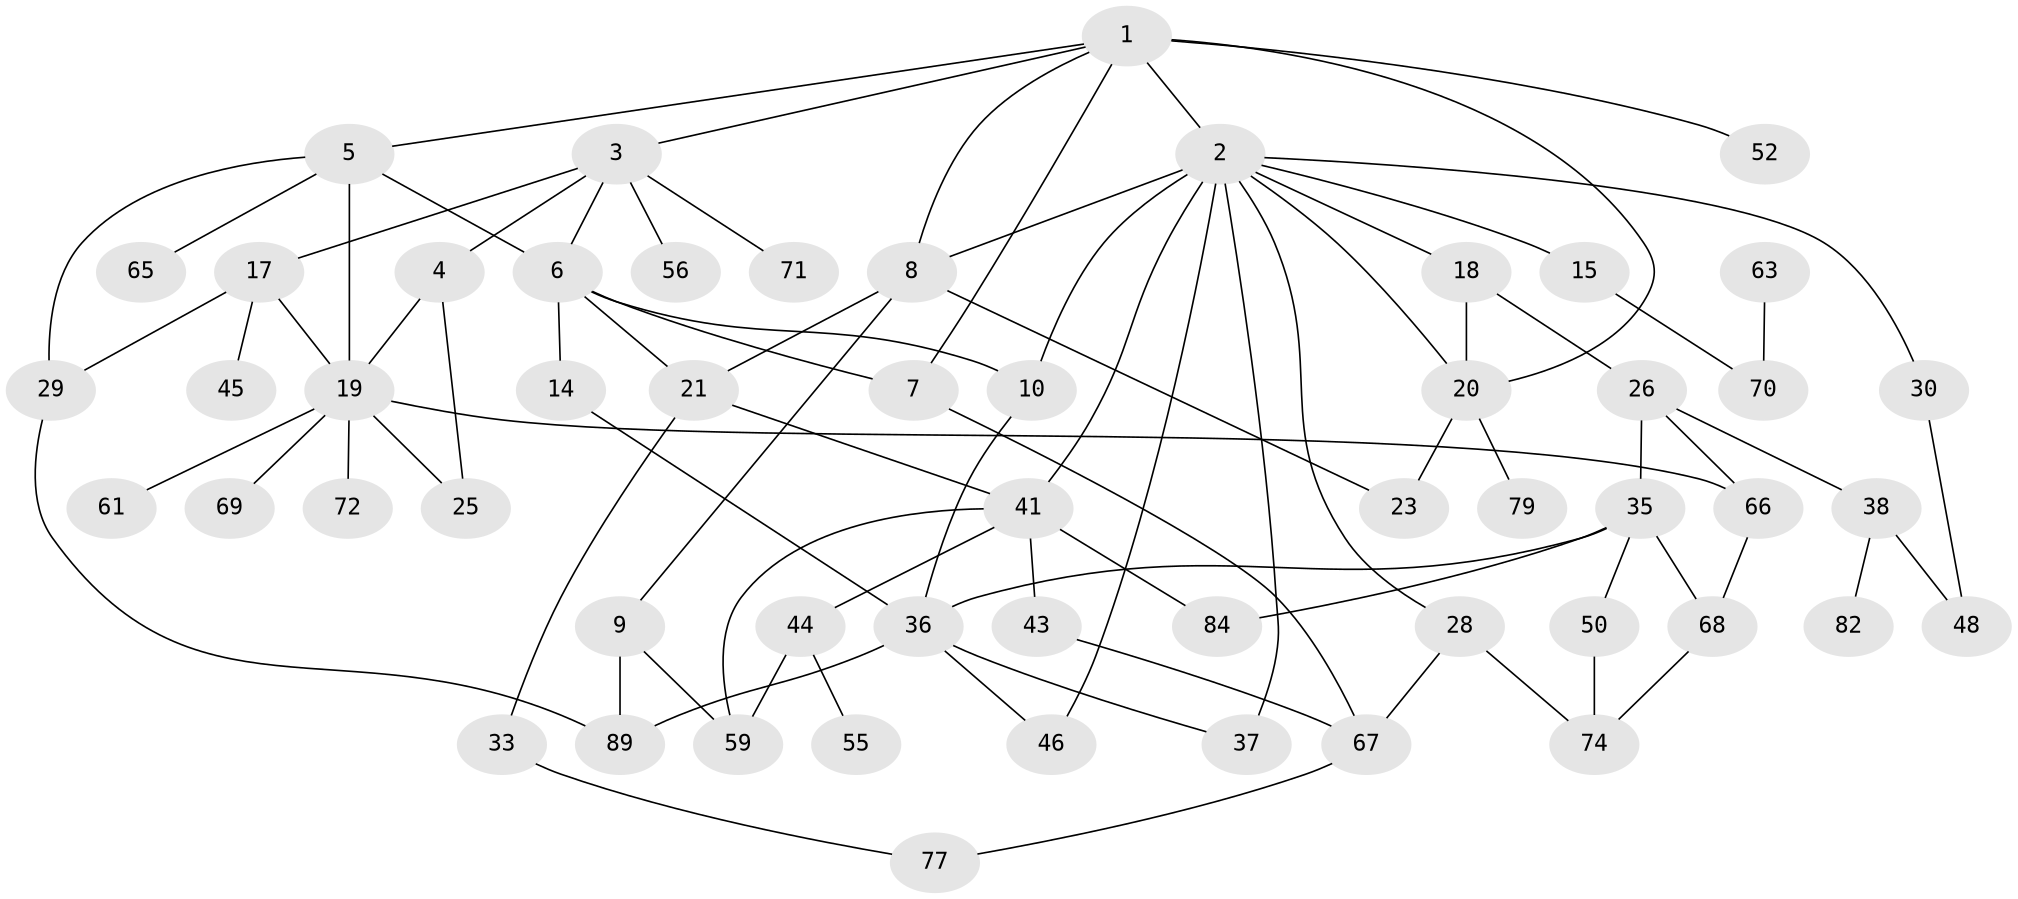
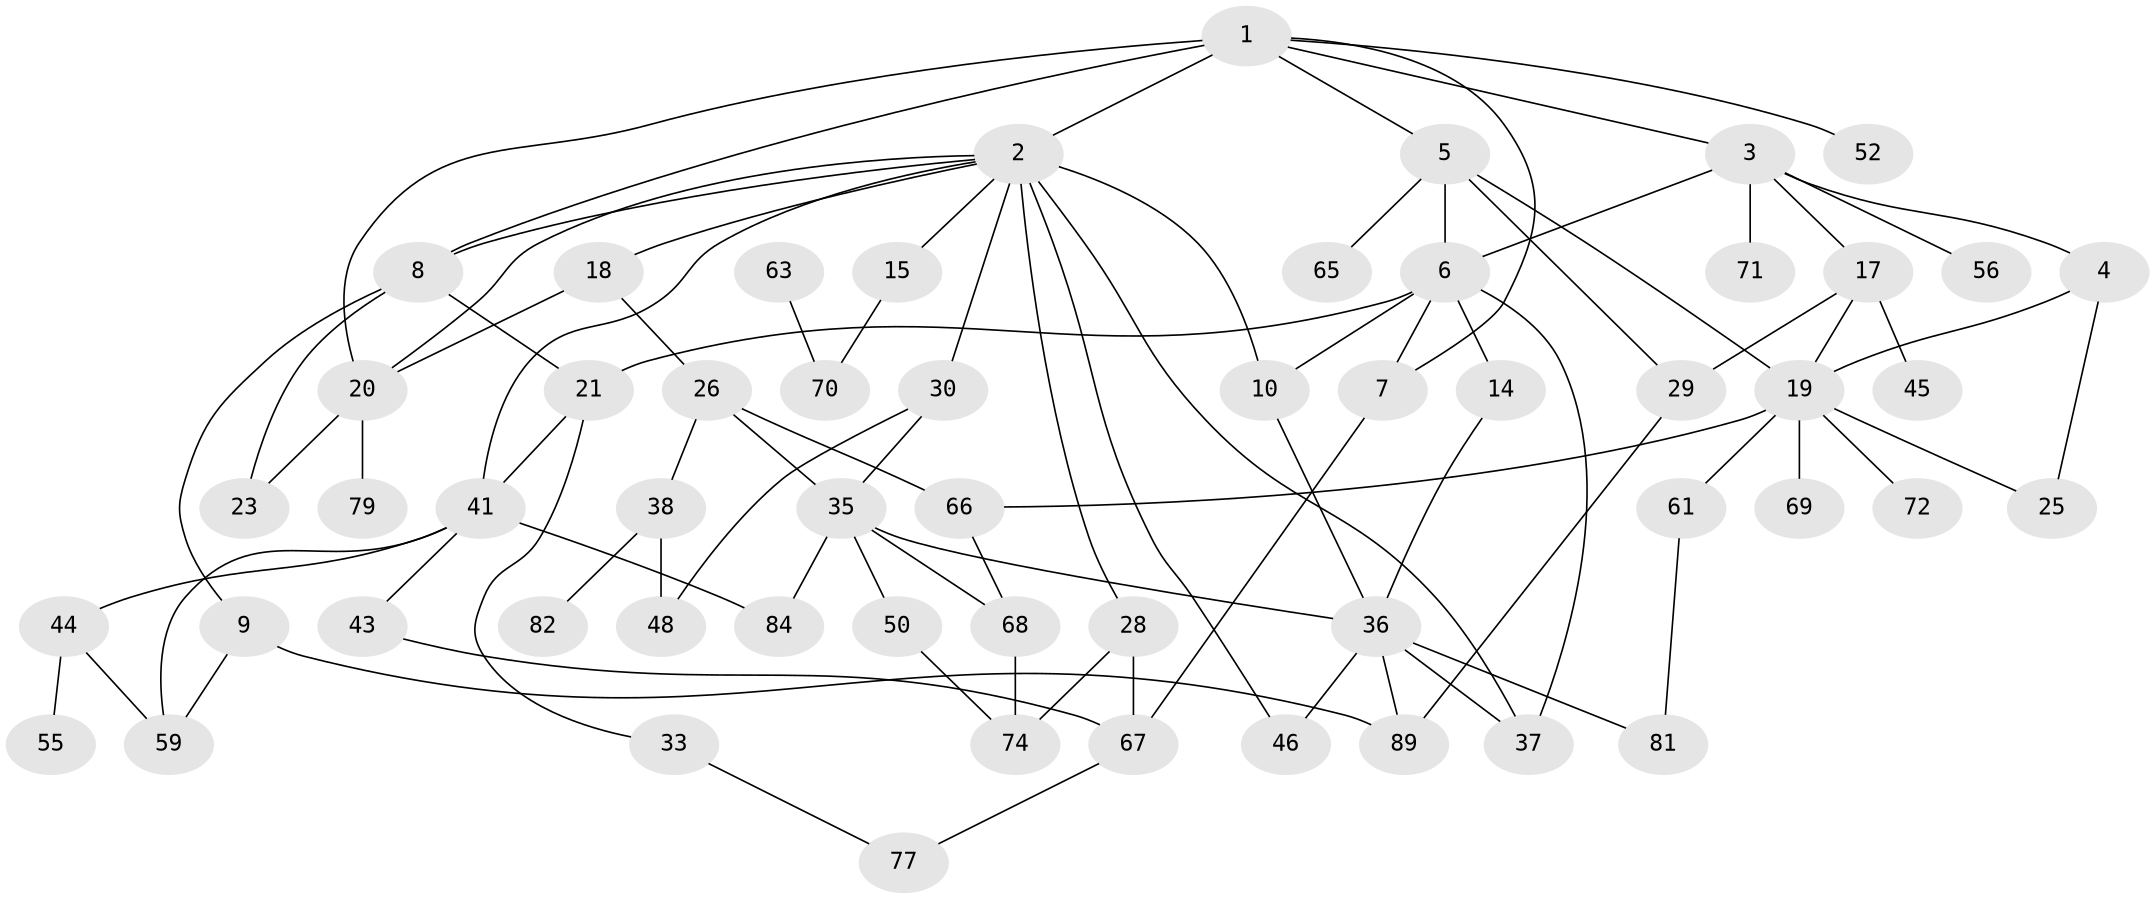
edge "30" -- "35": added
edge "6" -- "37": added
node "81": added
